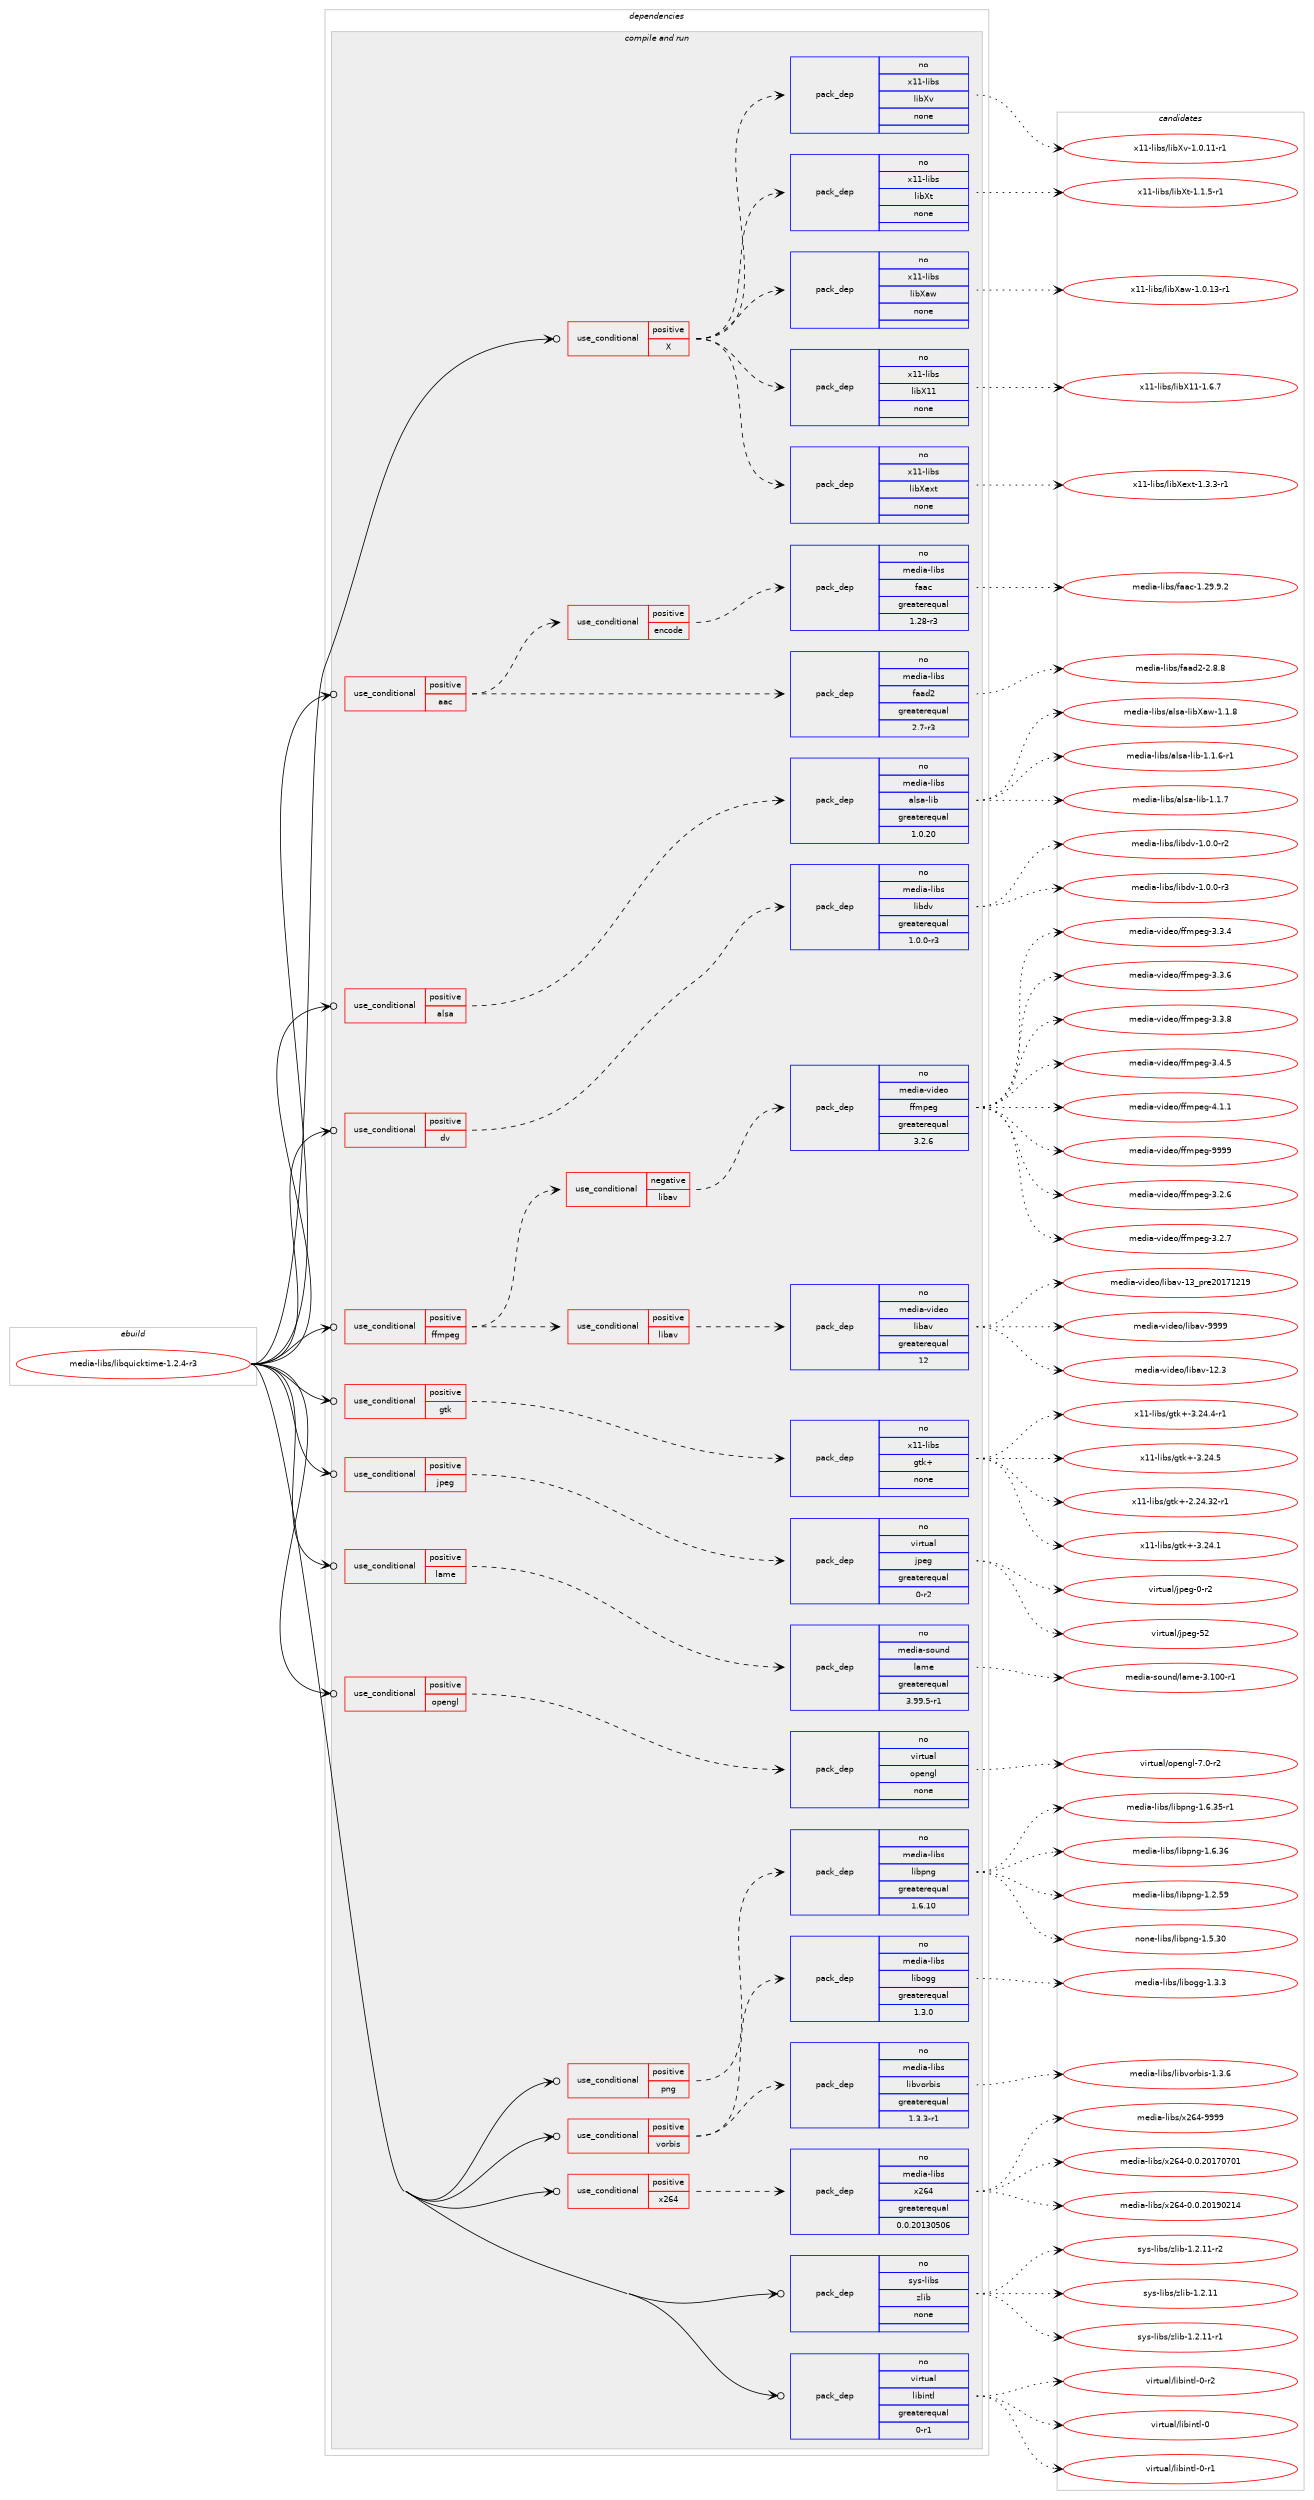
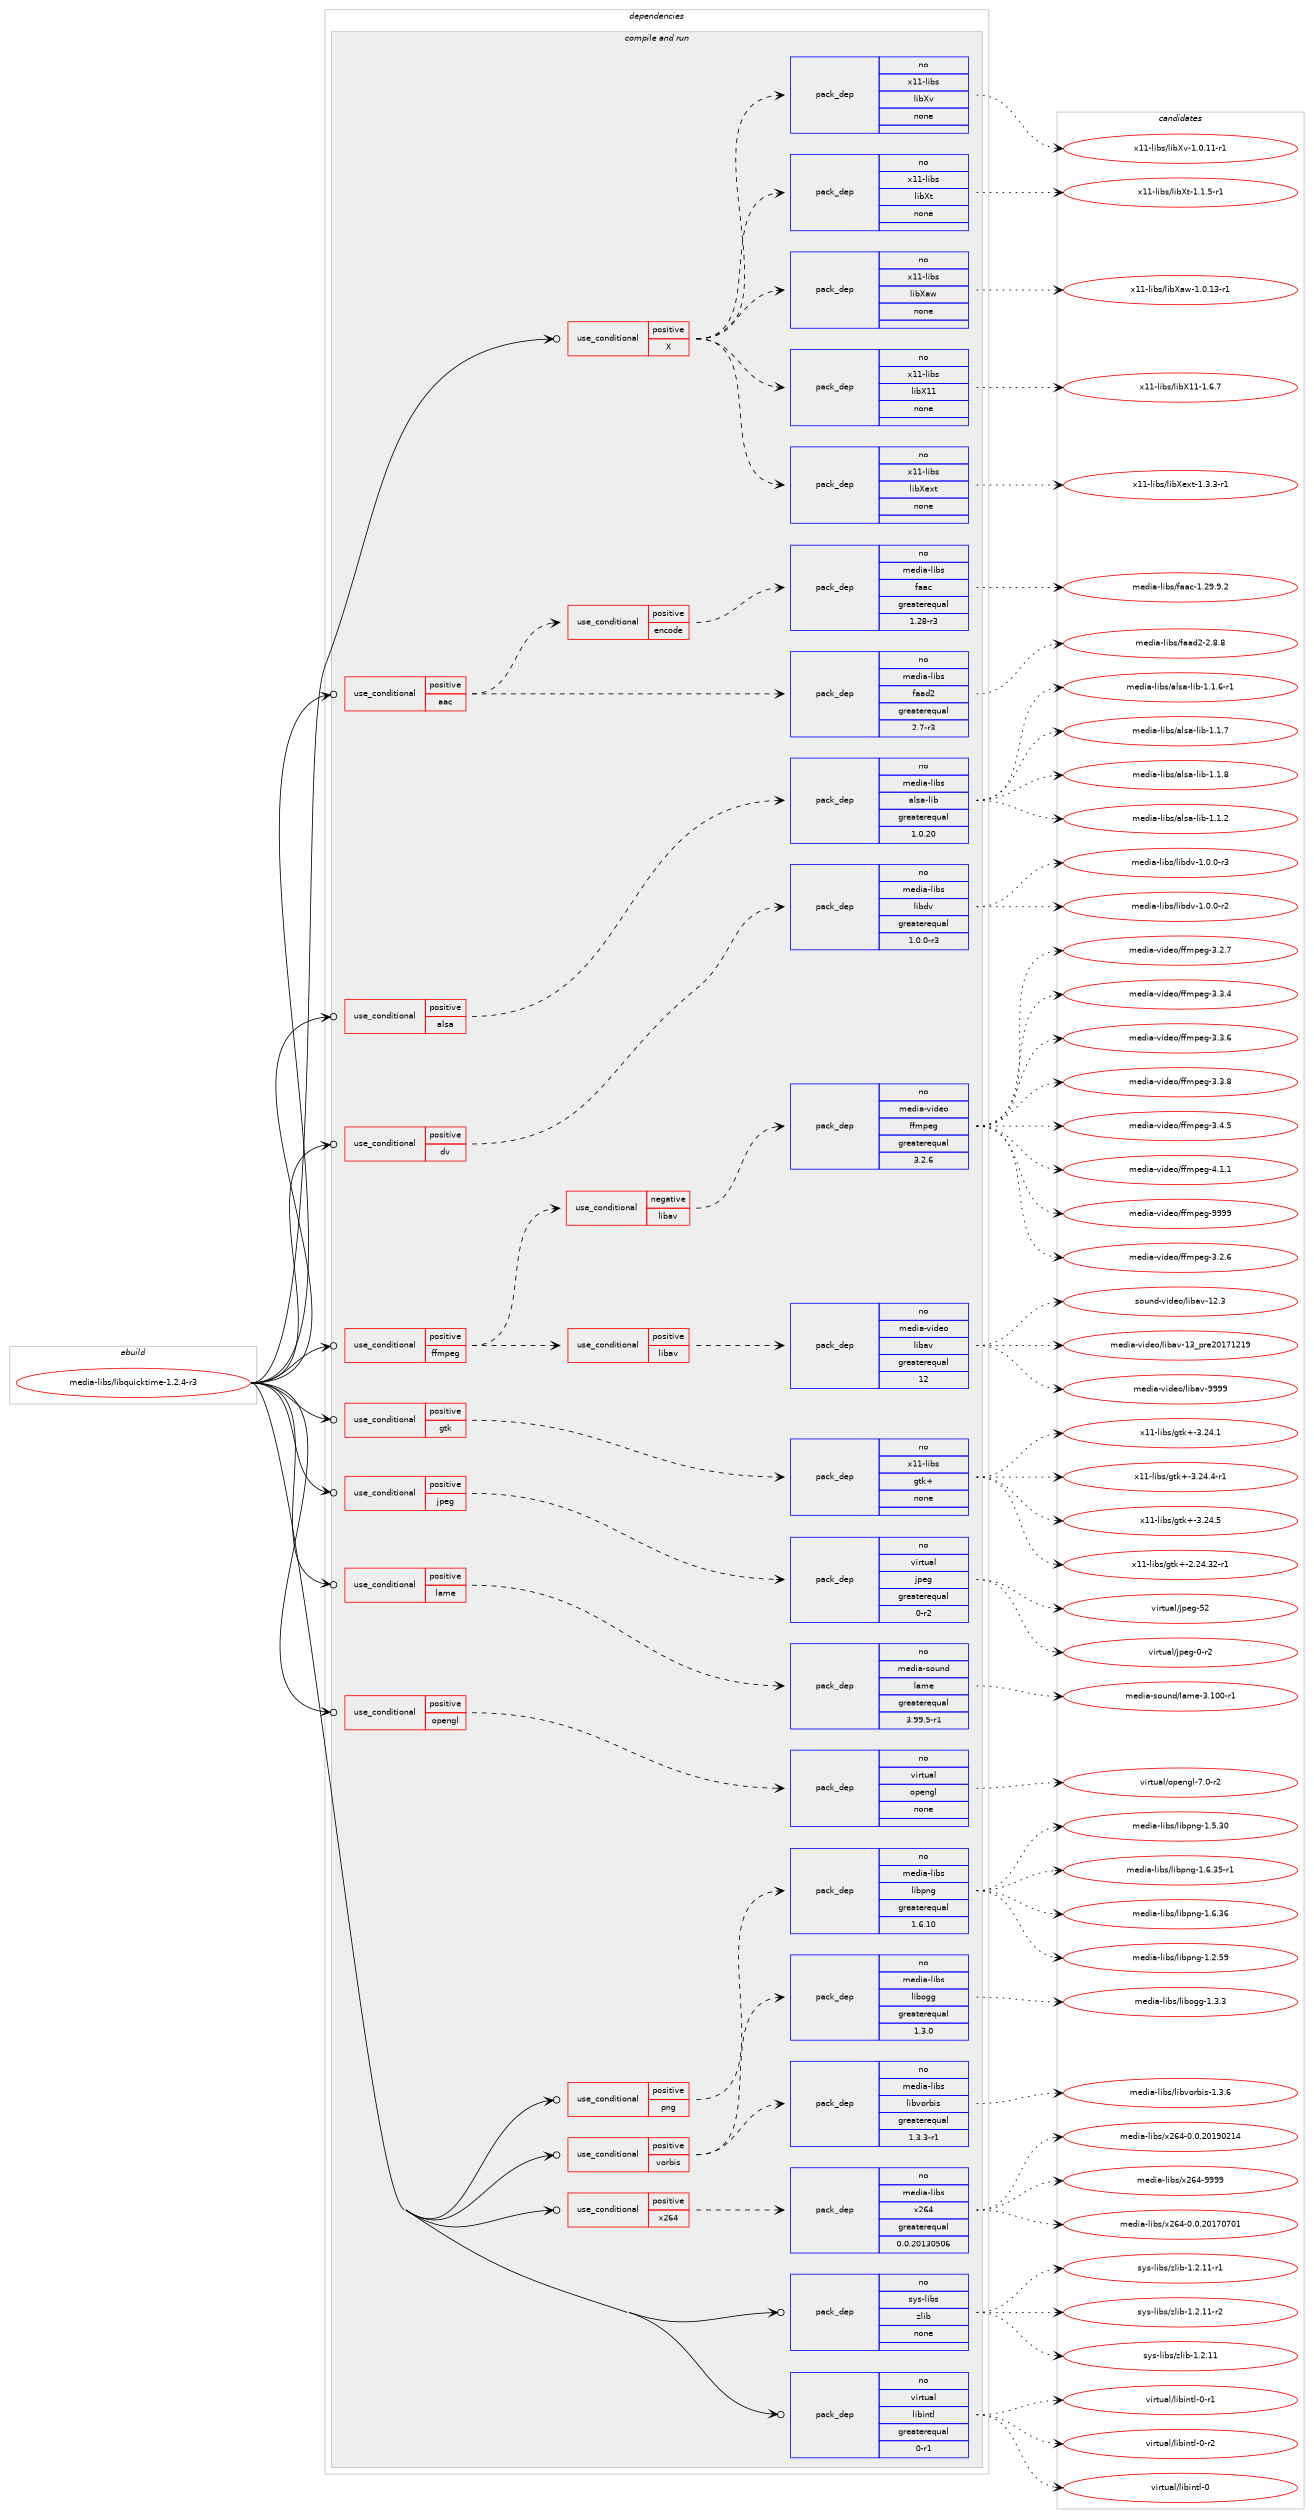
node "media-libs/alsa-libXaw-1.1.8": label "media-libs/alsa-libXaw-1.1.8" -> "media-libs/alsa-lib-1.1.8"
node "media-libs/alsa-lib-1.1.2": added
node "media-video/libav-12.3": label "media-video/libav-12.3" -> "sound-video/libav-12.3"
node "none-libs/libpng-1.5.30": label "none-libs/libpng-1.5.30" -> "media-libs/libpng-1.5.30"
